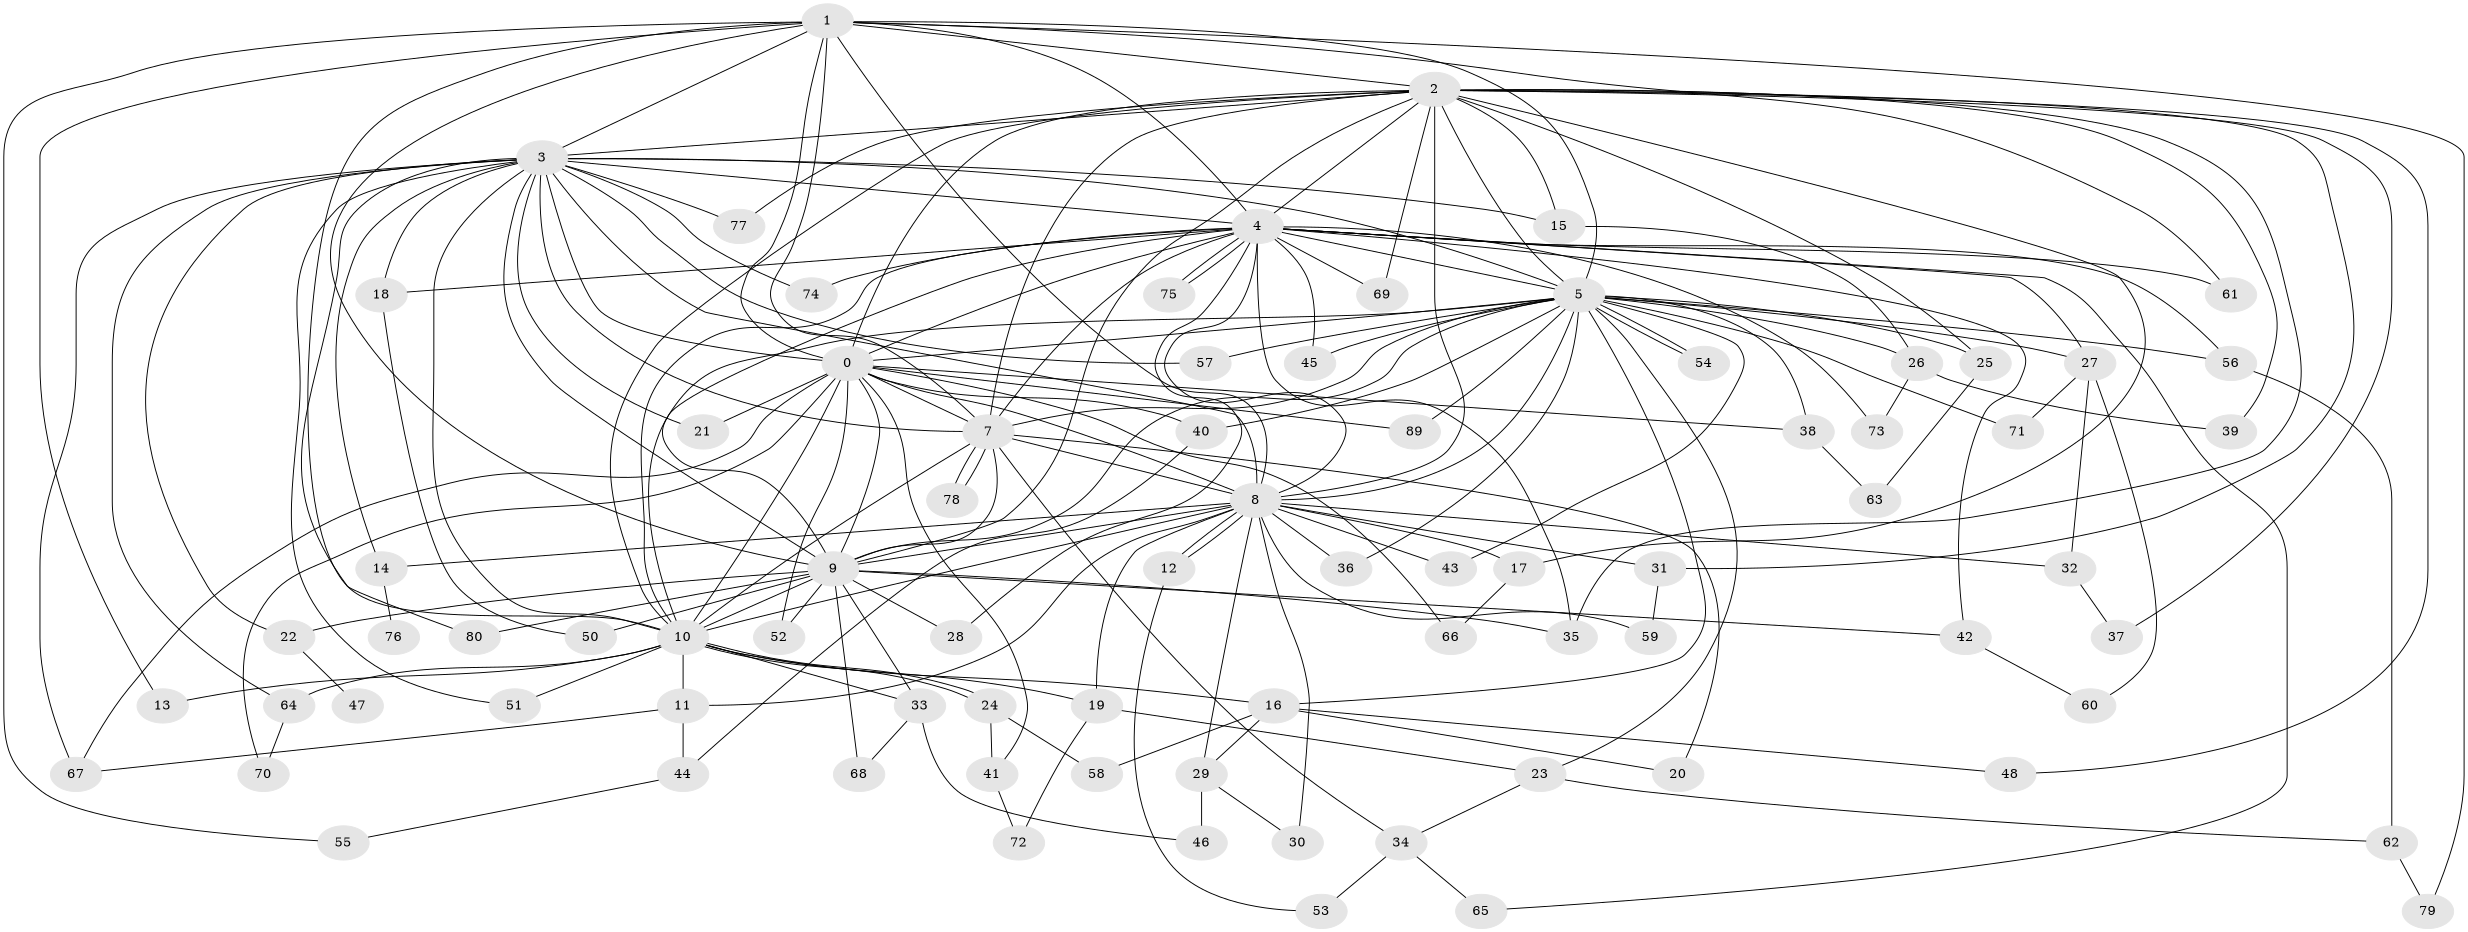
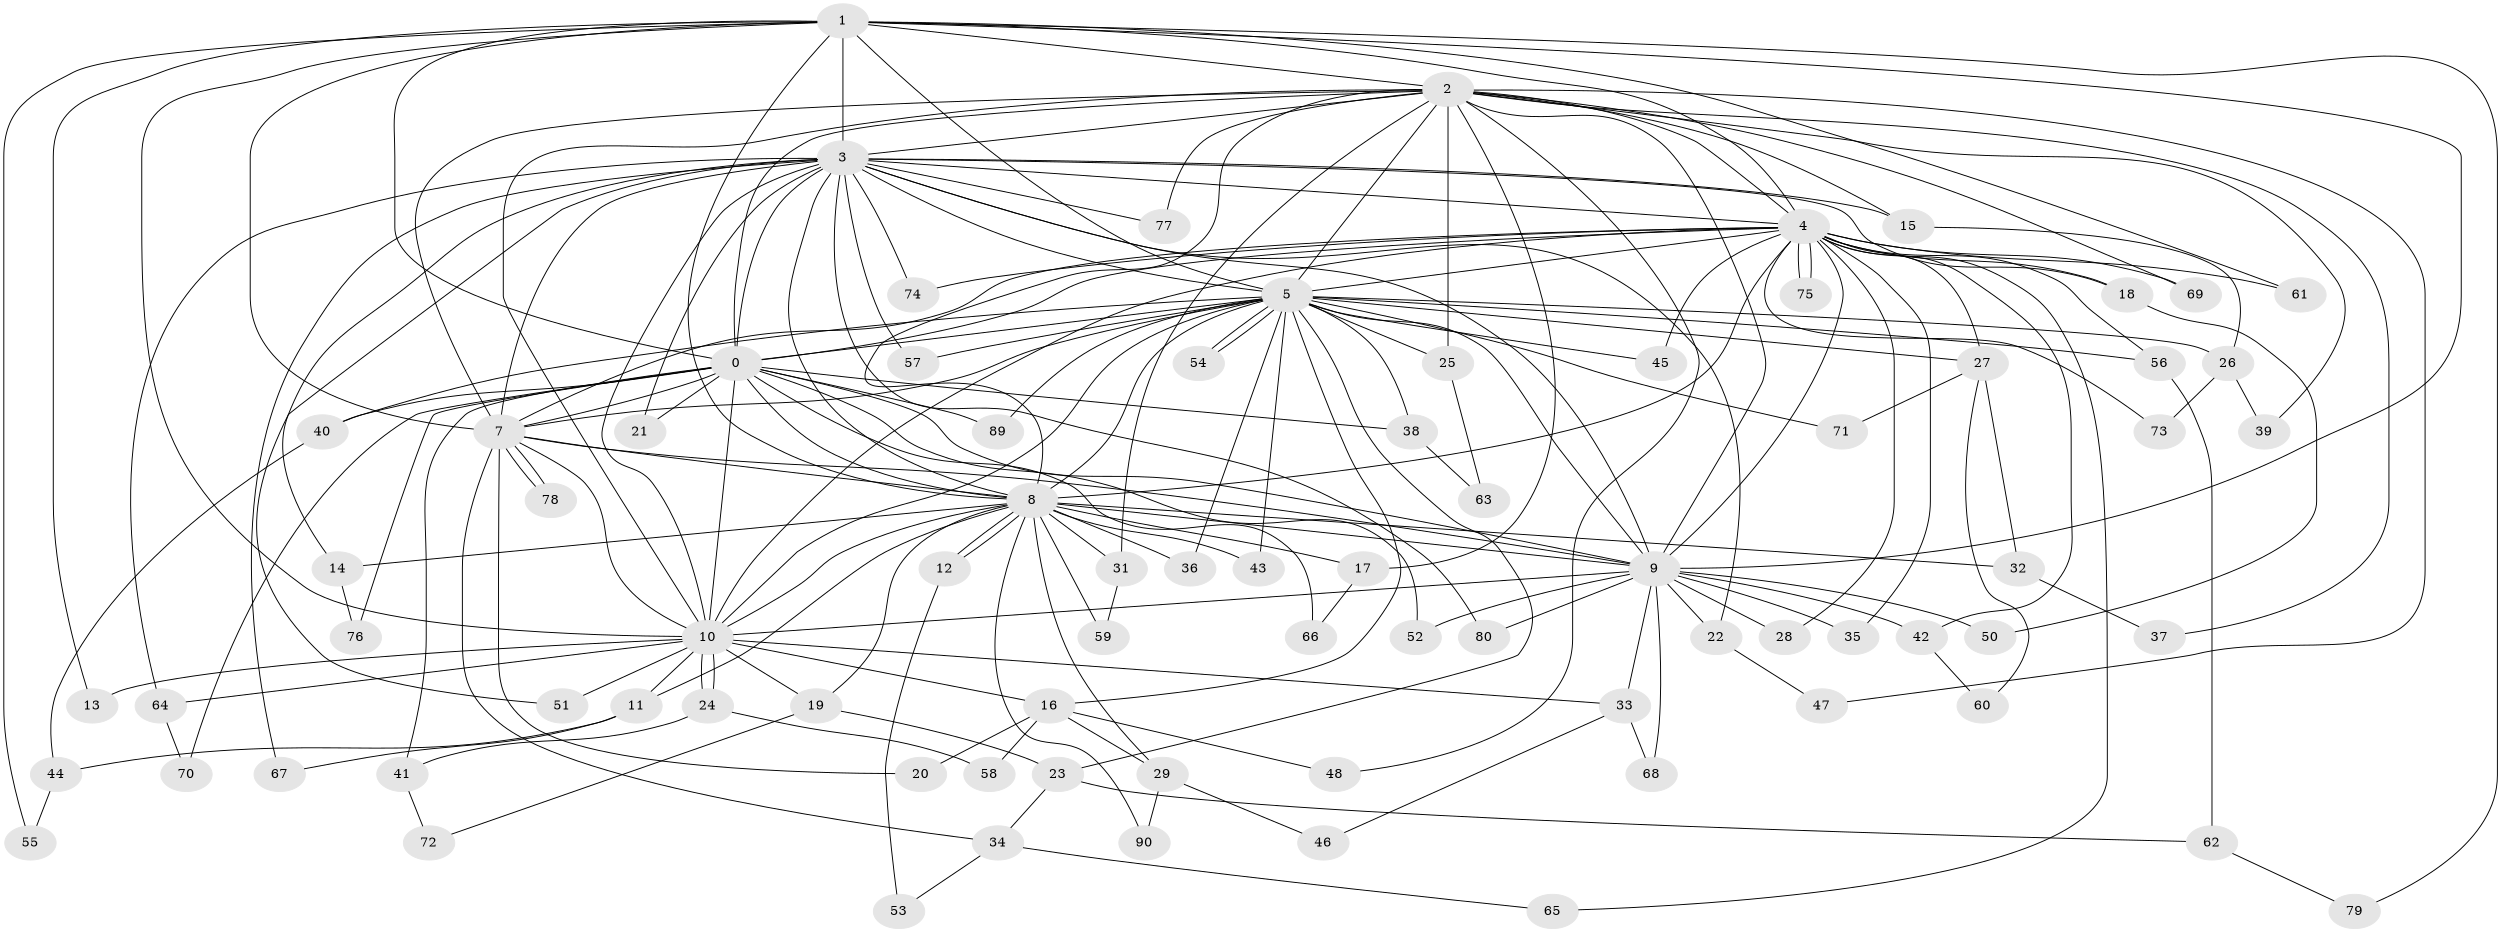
edge "2" -- "35": now "2" -- "47"
edge "0" -- "67": now "0" -- "76"
node "30": label "30" -> "90"
